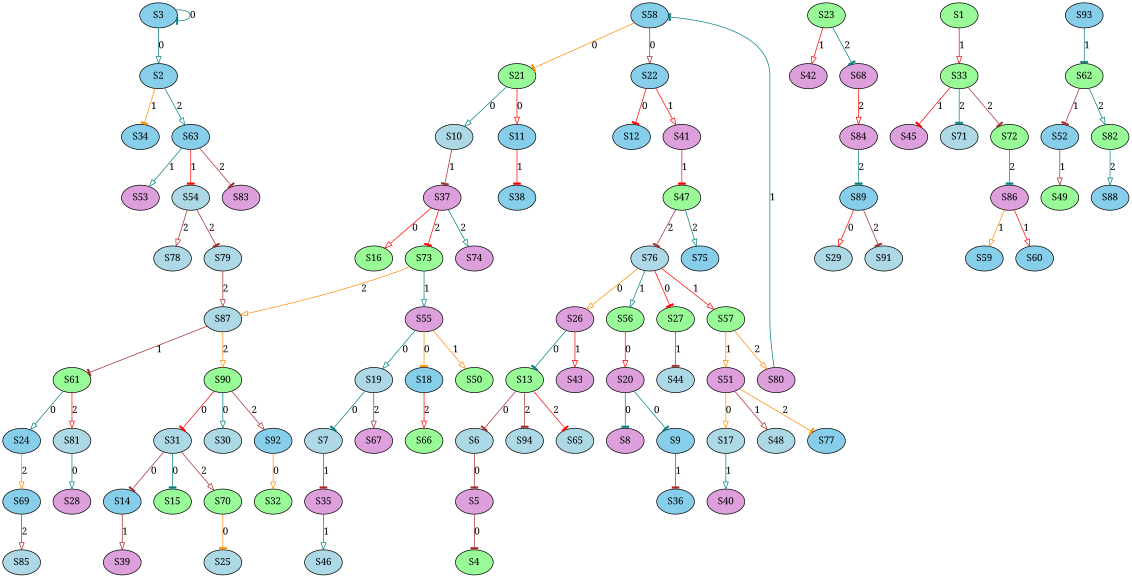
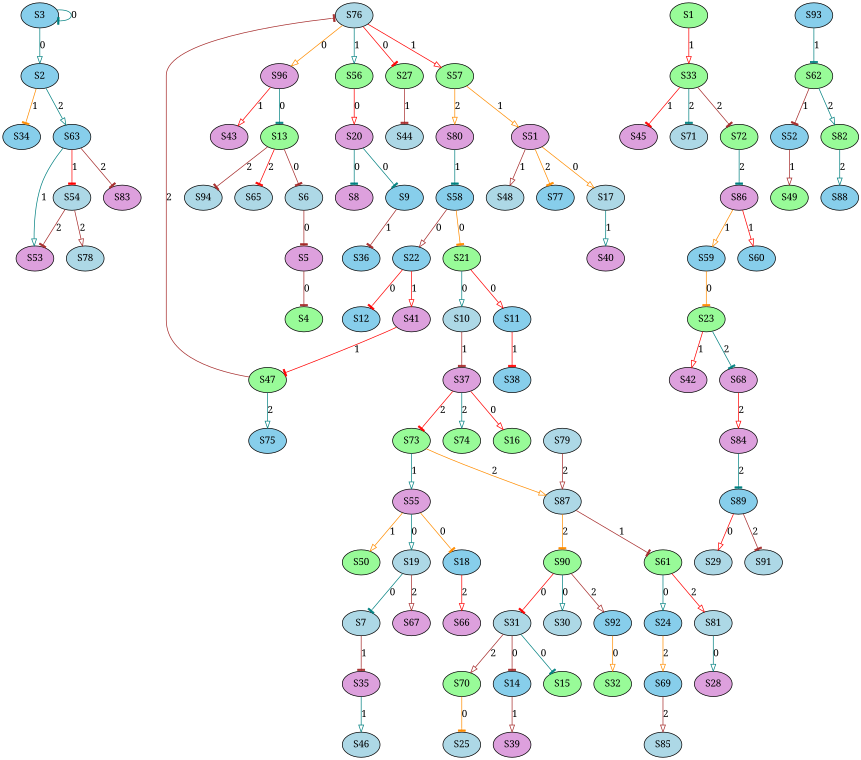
edge "S54" -> "S79": now "S54" -> "S53"
node "S74": fillcolor plum -> palegreen
edge "S59" -> "S23": added, label "0"
node "S26": label "S26" -> "S96"
edge "S87" -> "S90": arrowhead onormal -> tee
node "S66": fillcolor palegreen -> plum
